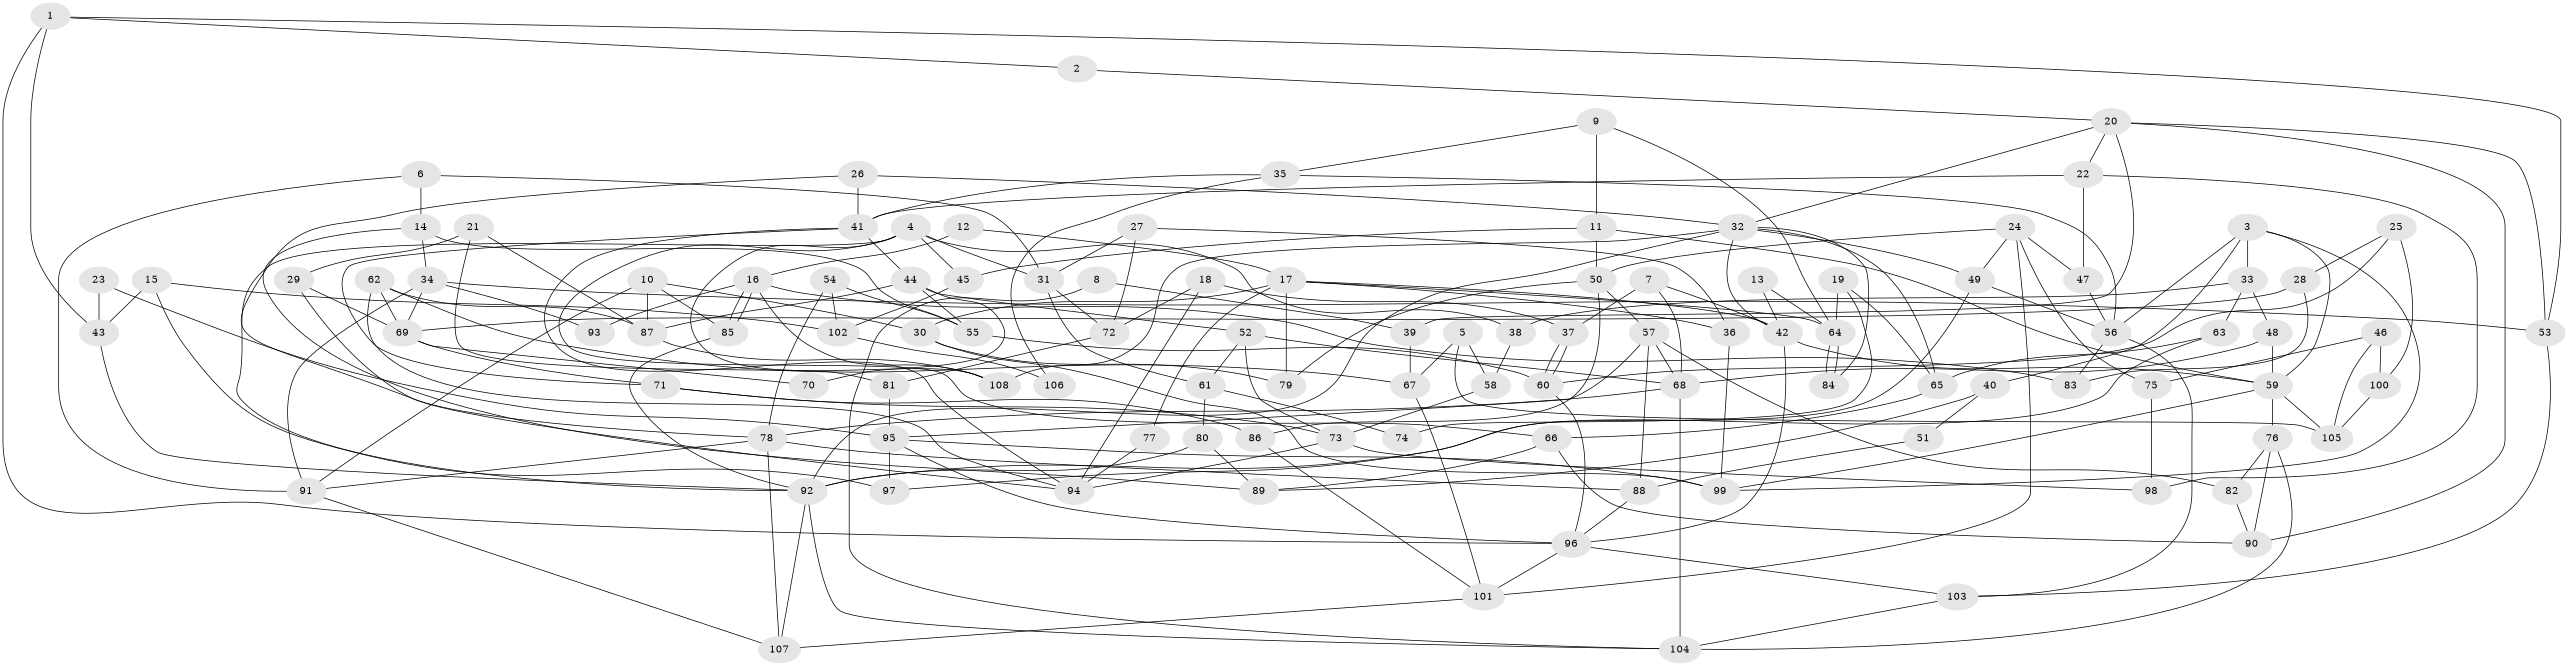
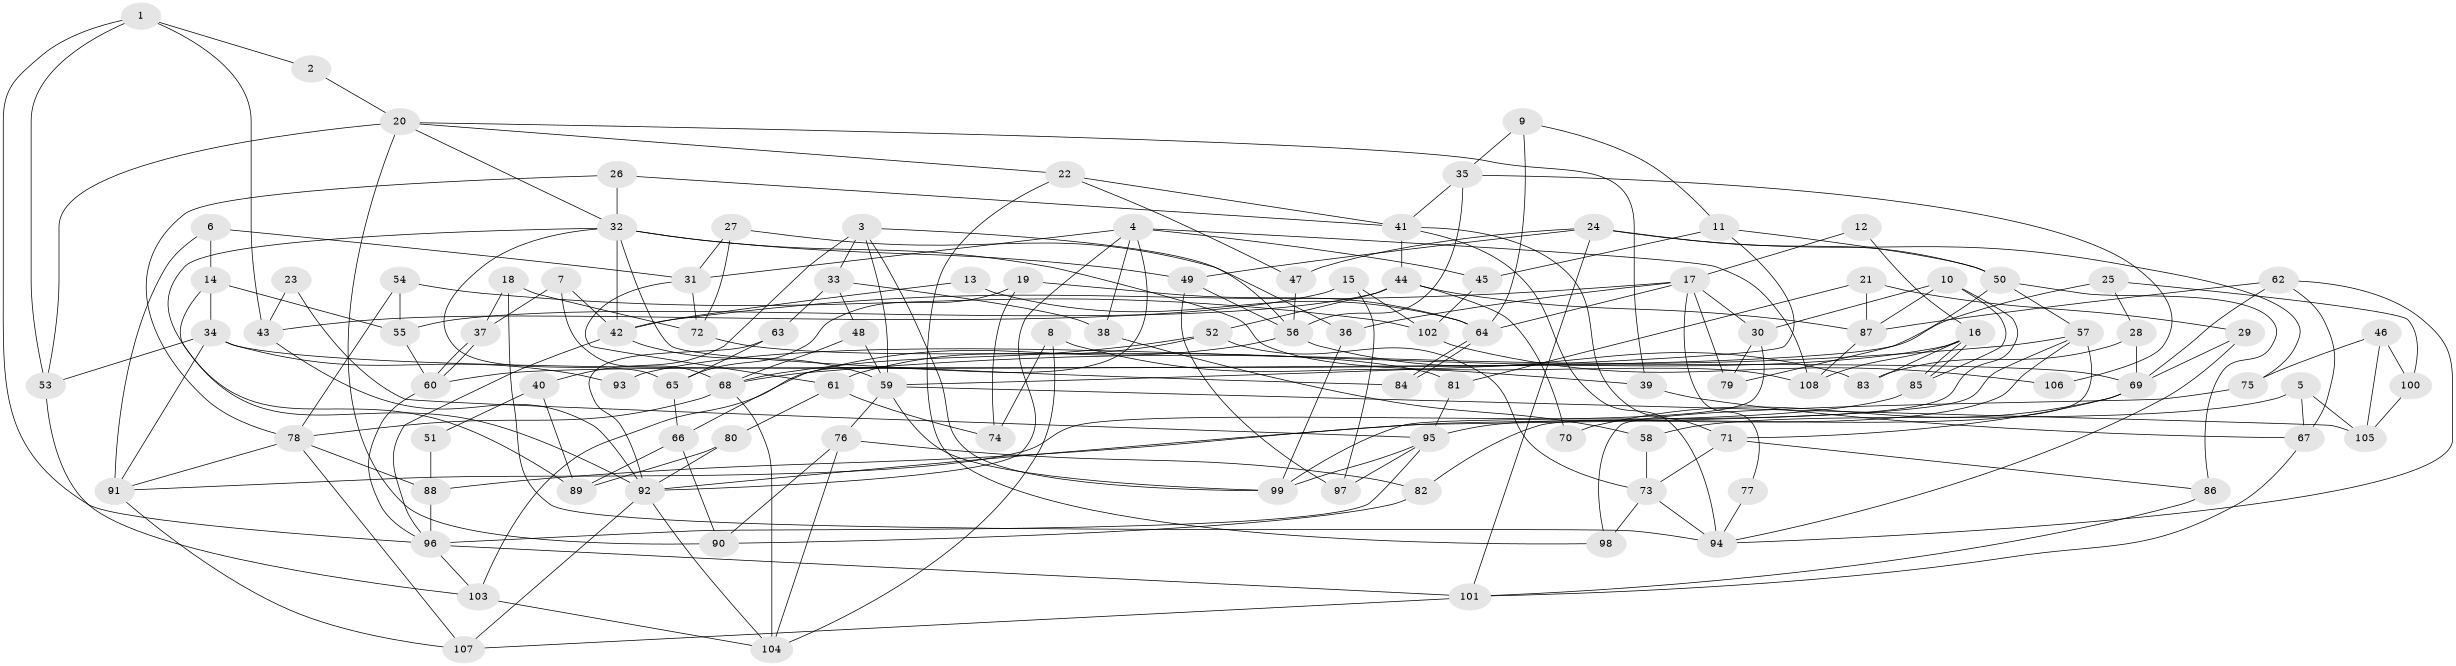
edge "8" -- "74": added
